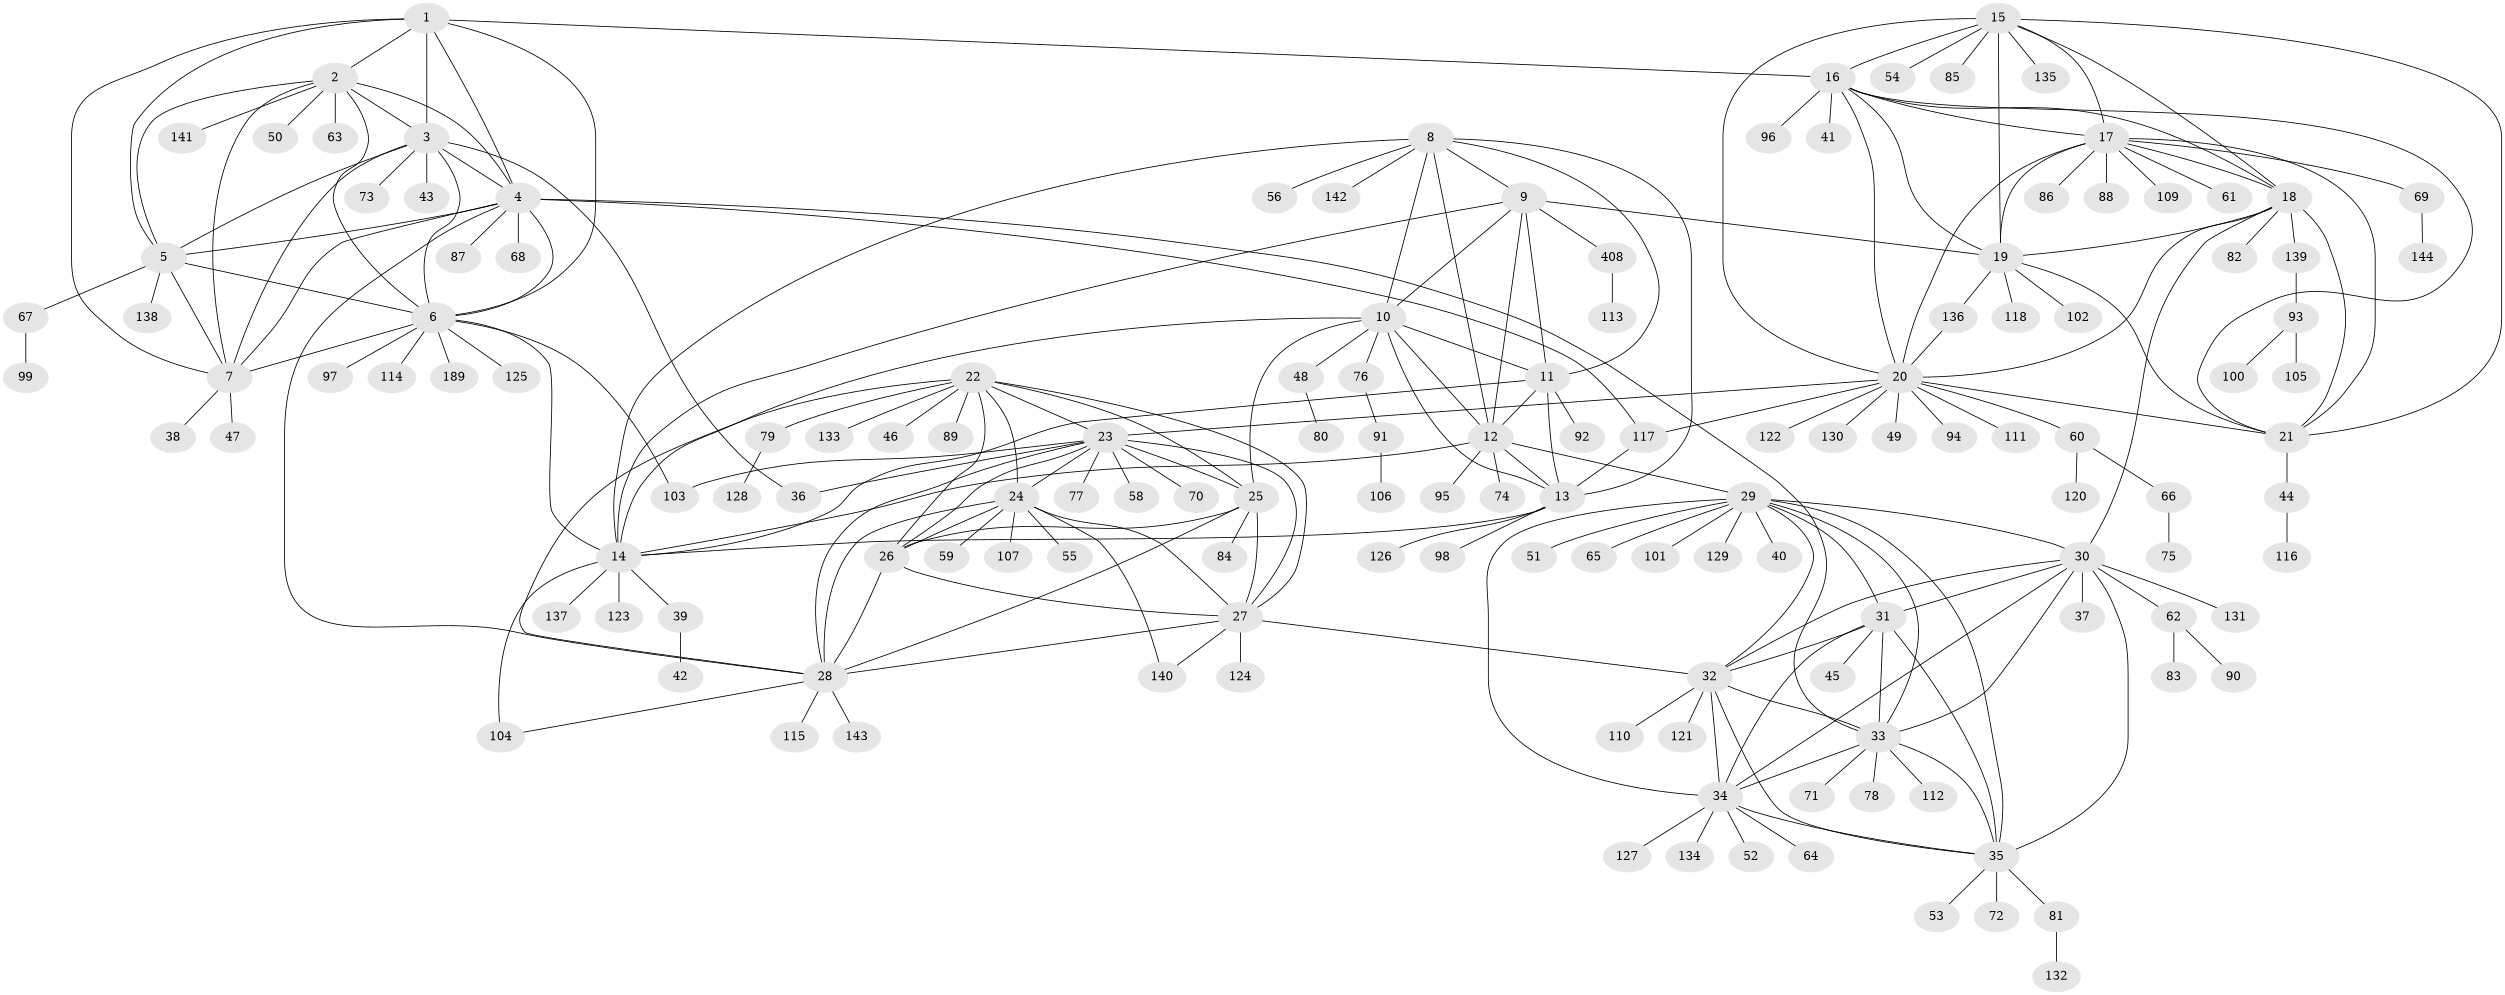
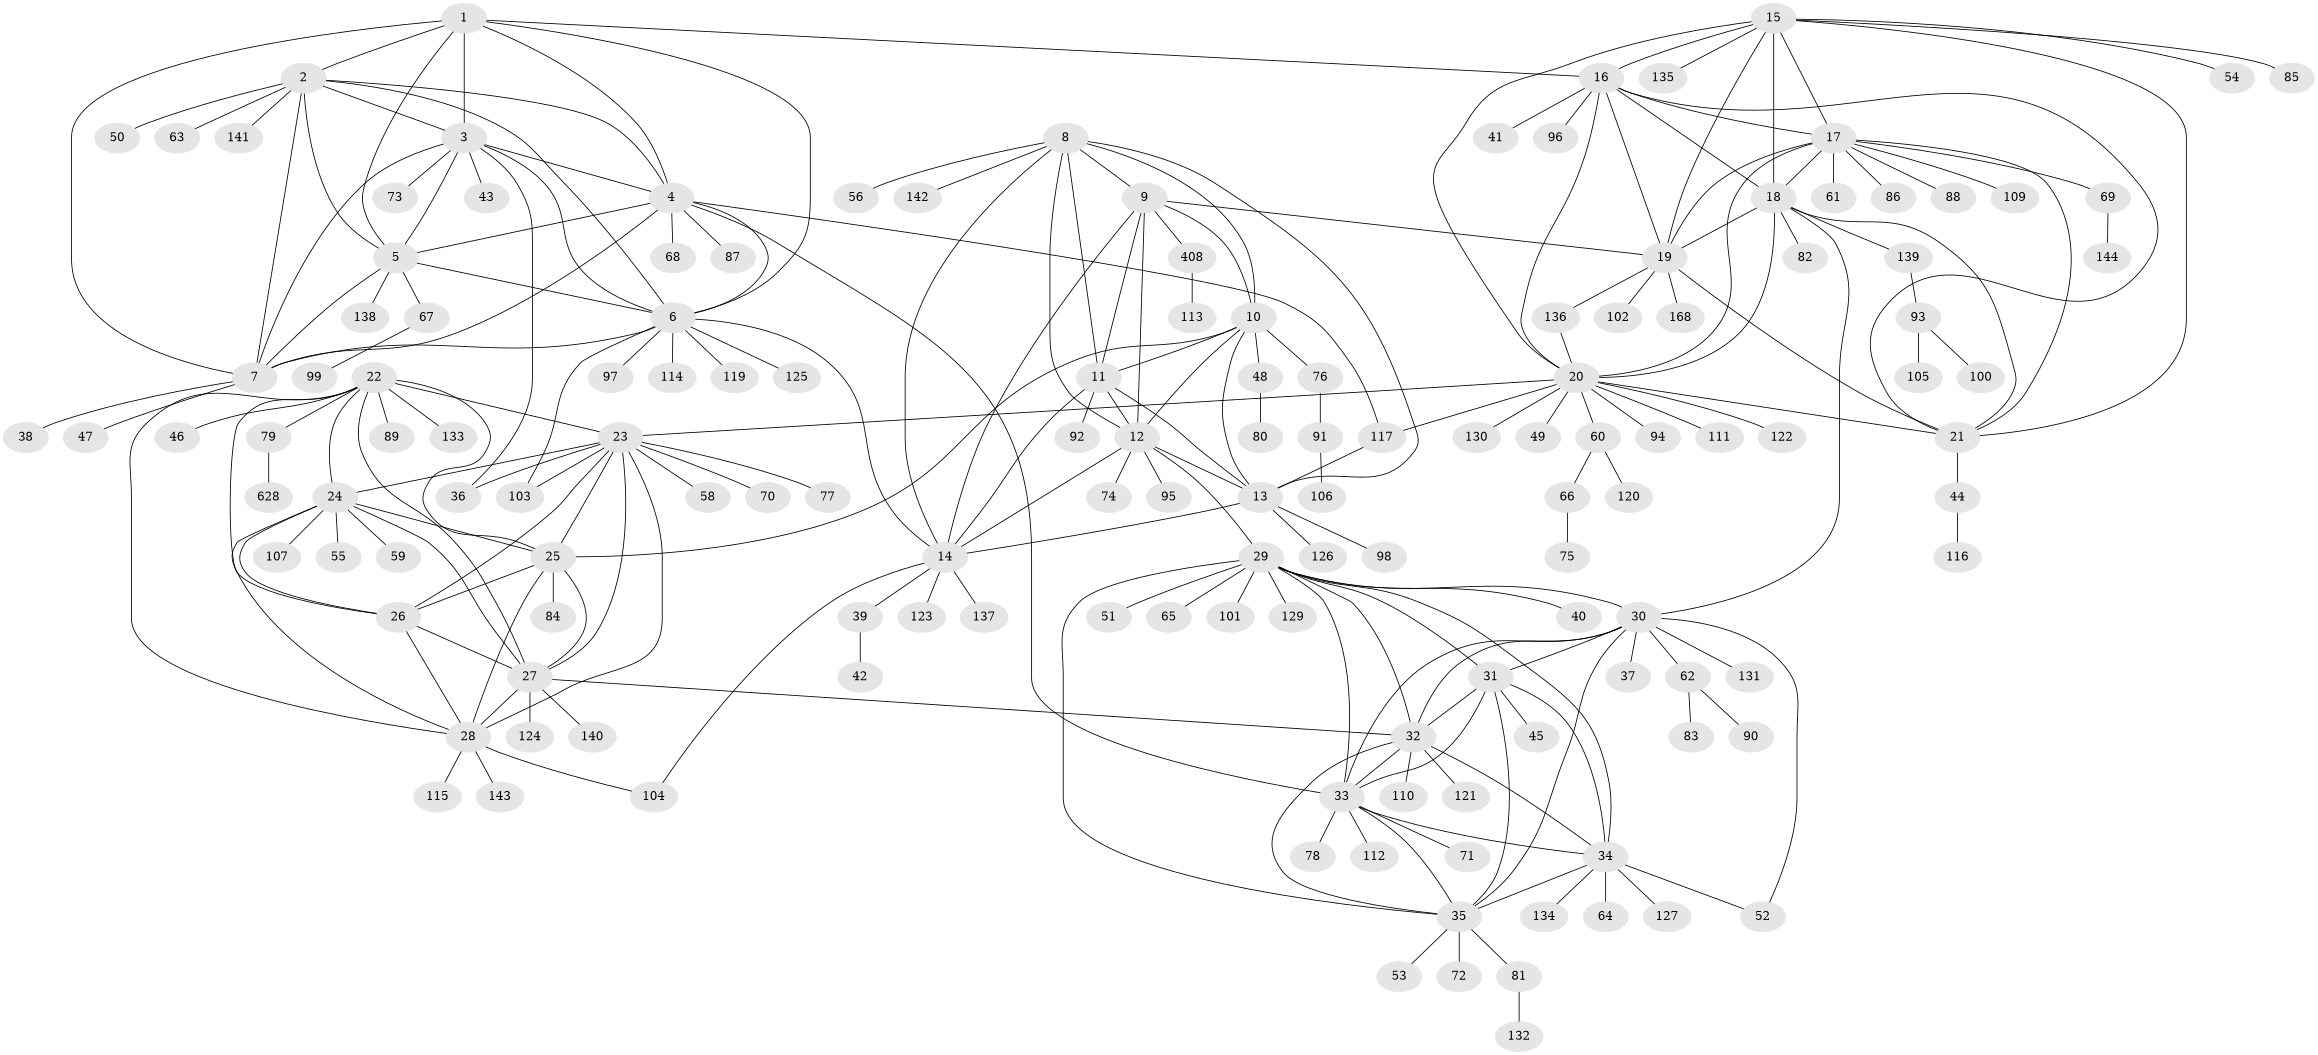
node "118": label "118" -> "168"
edge "10" -- "14": removed
node "189": label "189" -> "119"
node "128": label "128" -> "628"
edge "24" -- "140": now "24" -- "25"
edge "4" -- "28": removed
edge "30" -- "34": now "30" -- "52"
